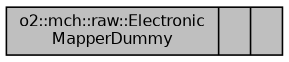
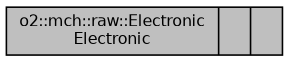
node "o2::mch::raw::Electronic": text "MapperDummy" -> "Electronic"
